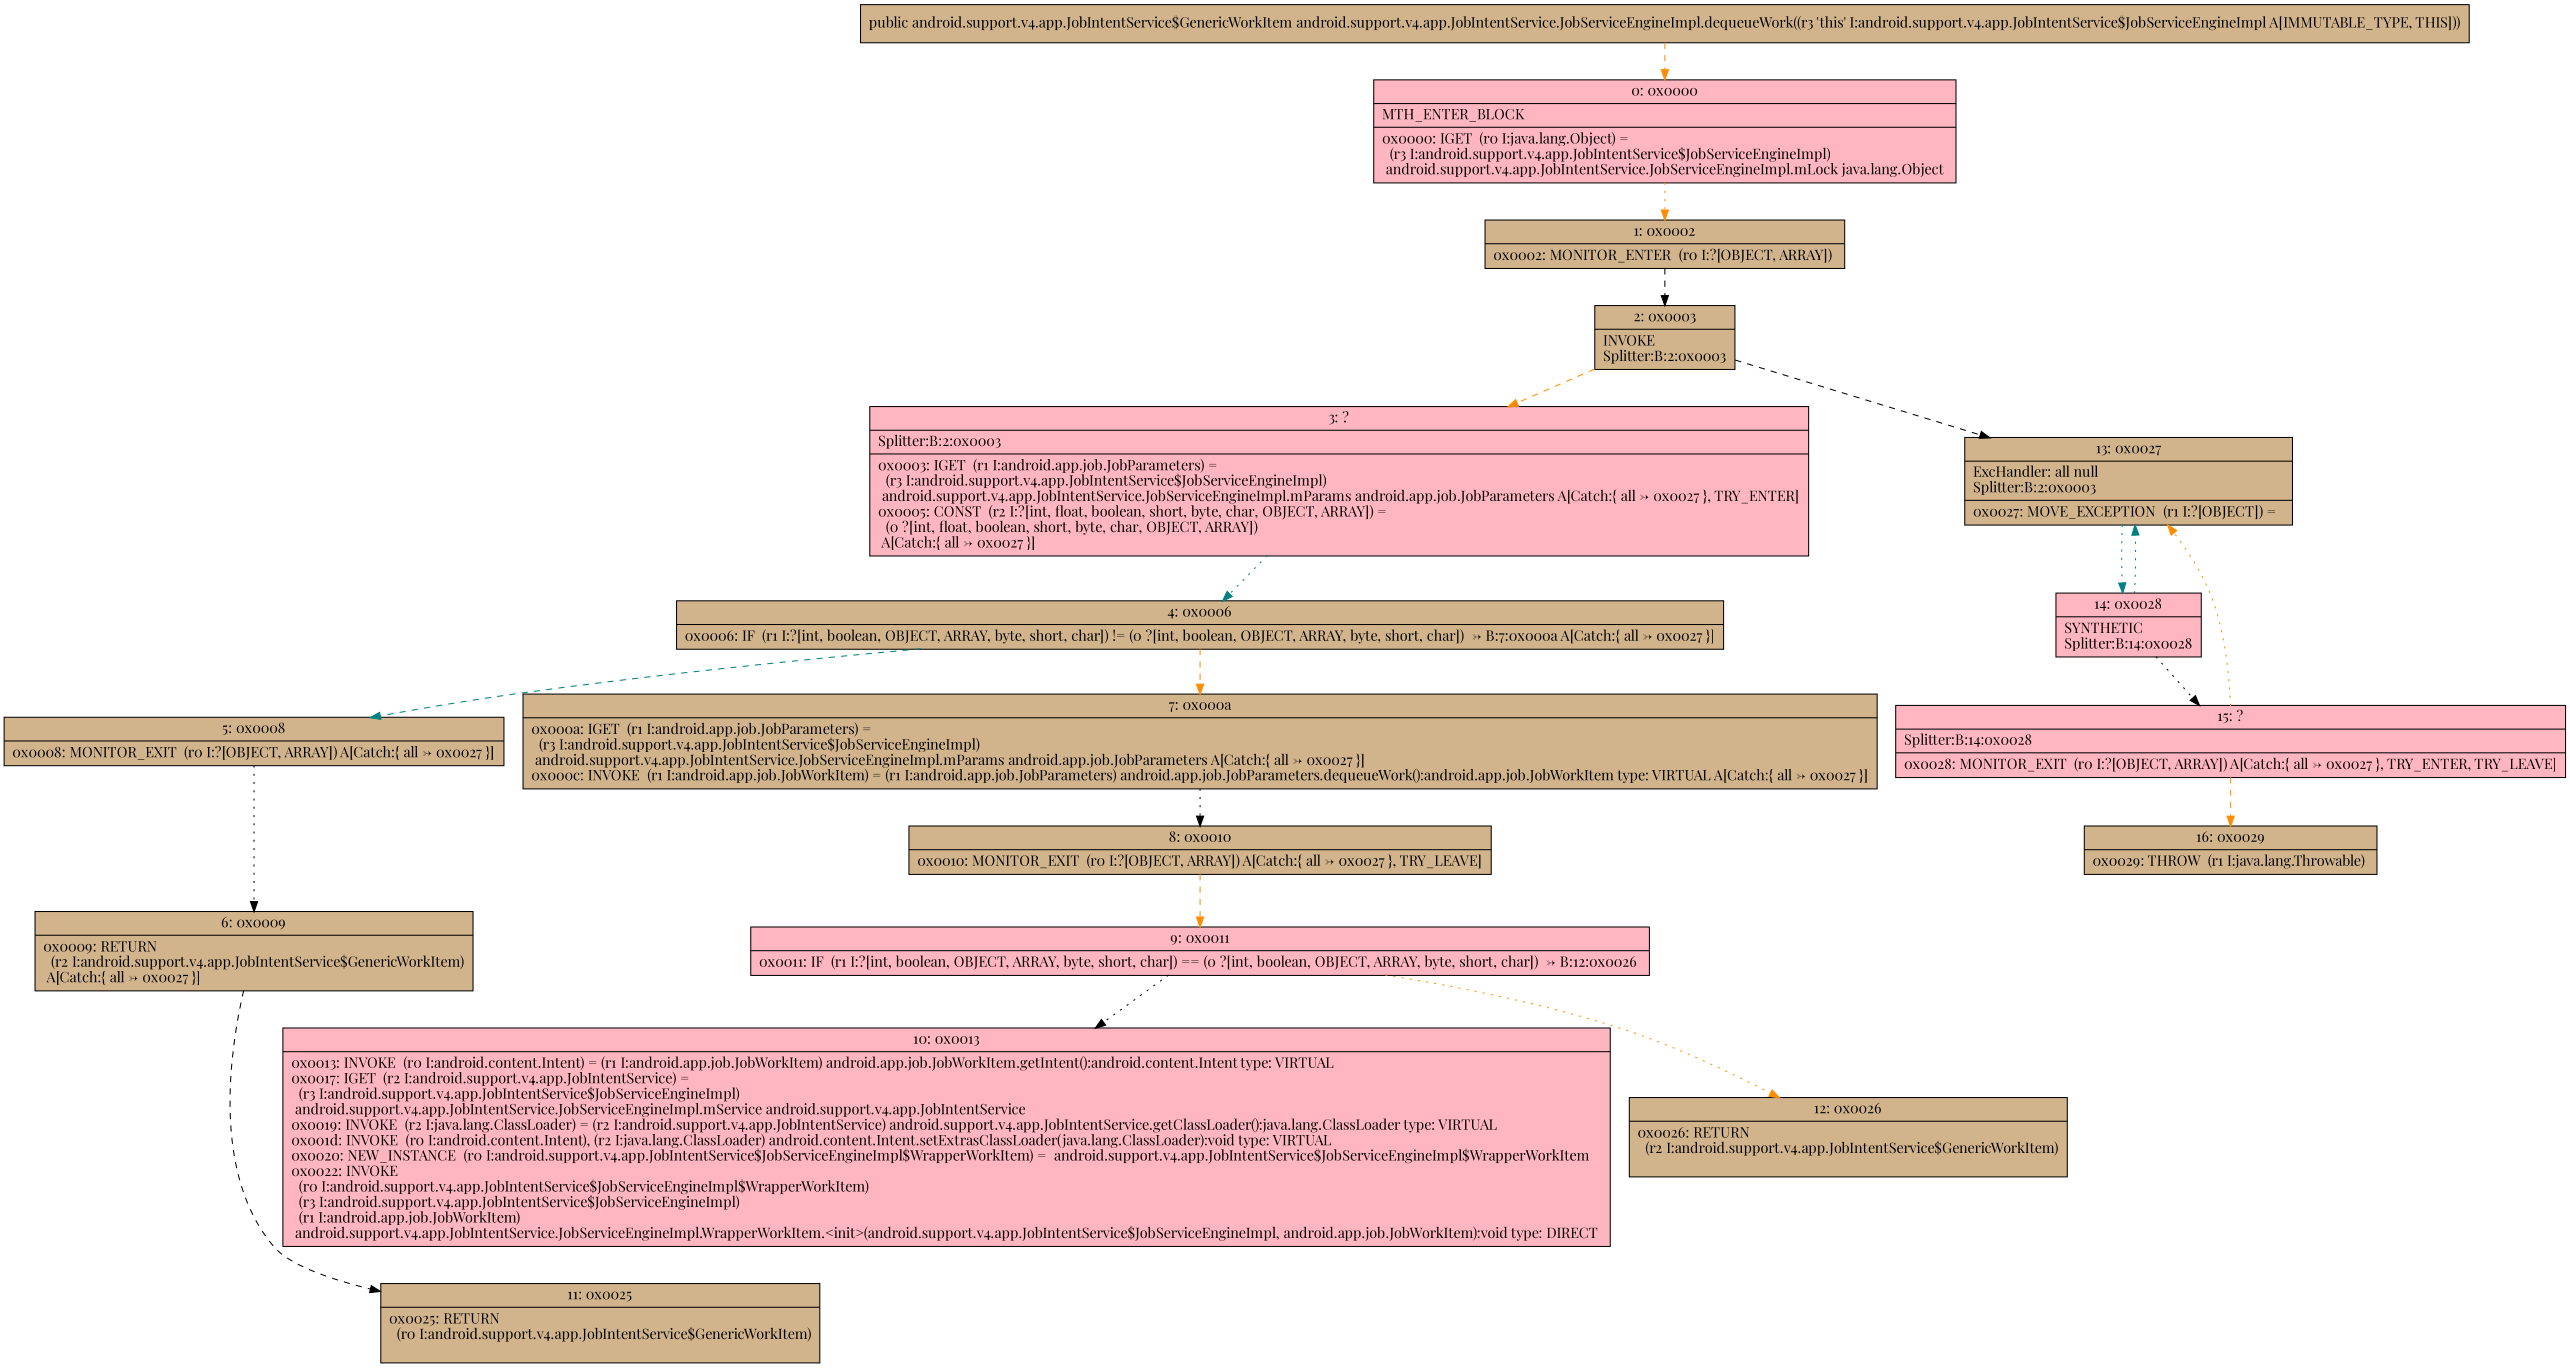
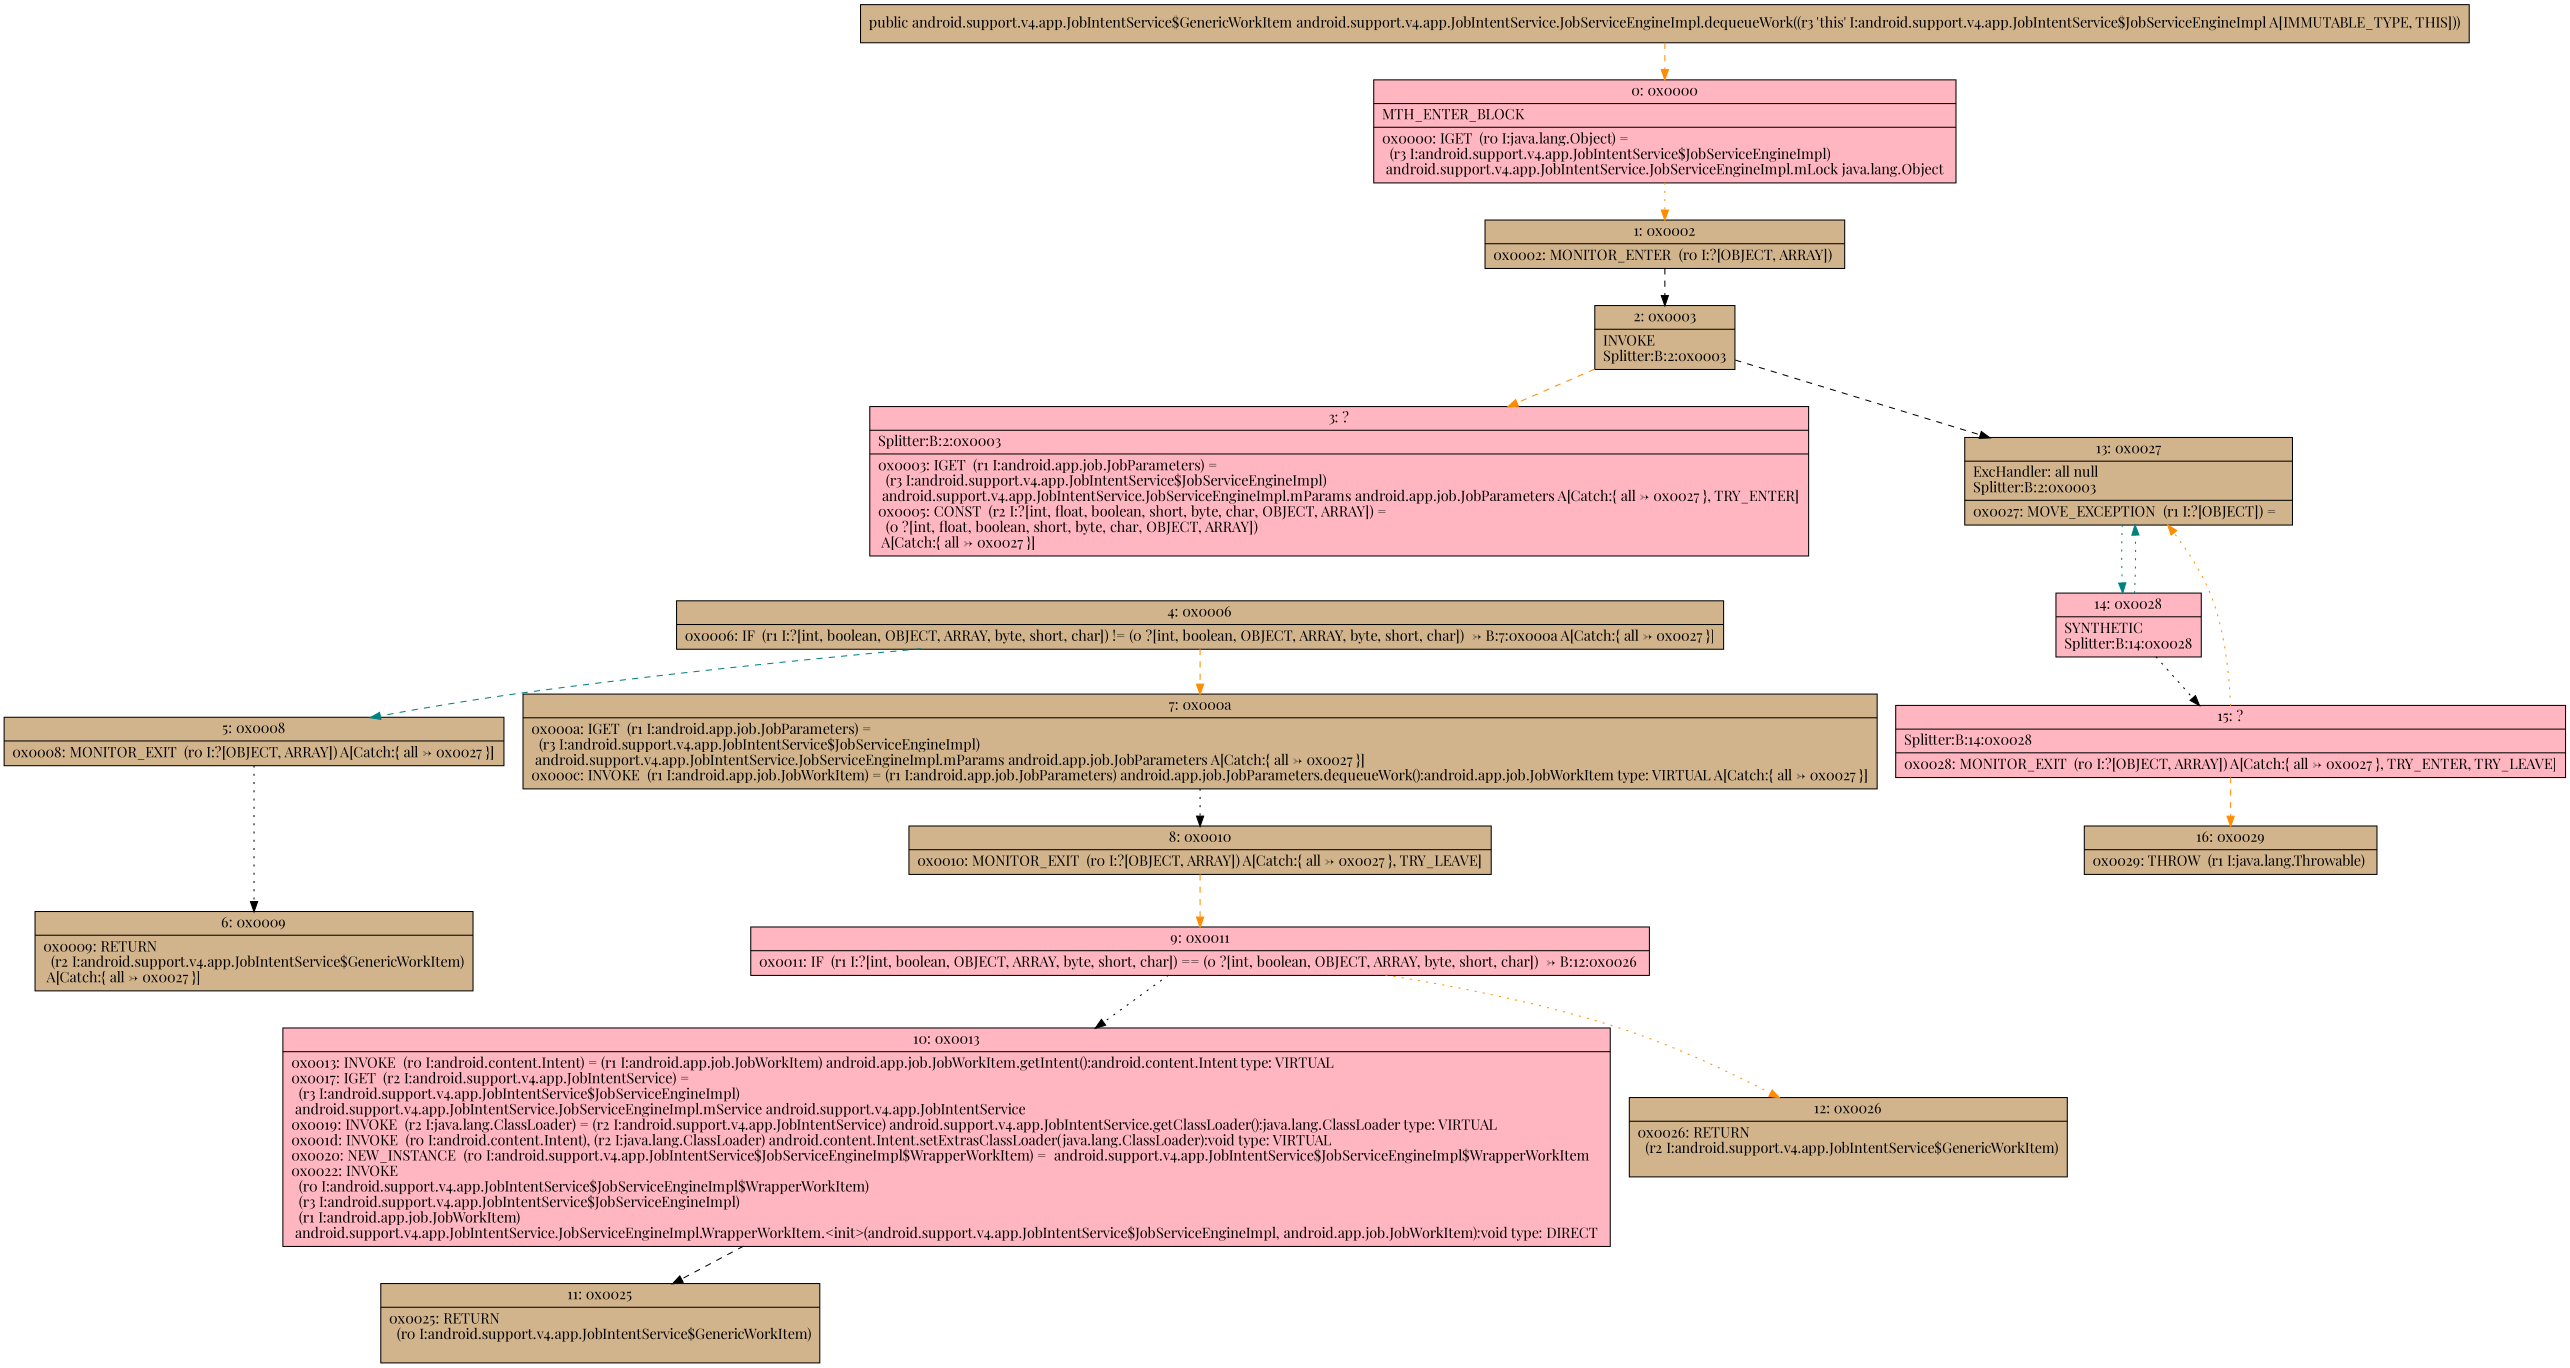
edge "3: ?" -> "4: 0x0006": removed
edge "6: 0x0009" -> "11: 0x0025": now "10: 0x0013" -> "11: 0x0025"
